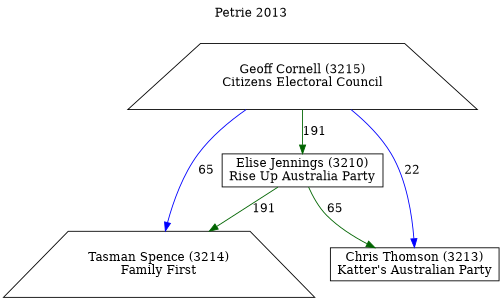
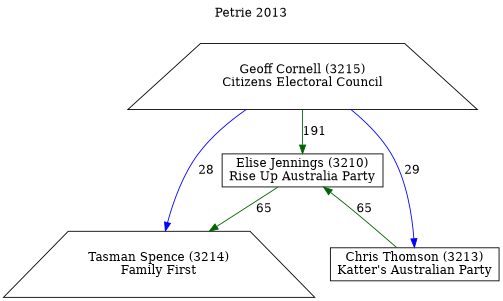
edge "Geoff Cornell (3215) Citizens Electoral Council" -> "Tasman Spence (3214) Family First": label "65" -> "28"
edge "Geoff Cornell (3215) Citizens Electoral Council" -> "Chris Thomson (3213) Katter's Australian Party": label "22" -> "29"
edge "Elise Jennings (3210) Rise Up Australia Party" -> "Tasman Spence (3214) Family First": label "191" -> "65"
edge "Elise Jennings (3210) Rise Up Australia Party" -> "Chris Thomson (3213) Katter's Australian Party": reversed
